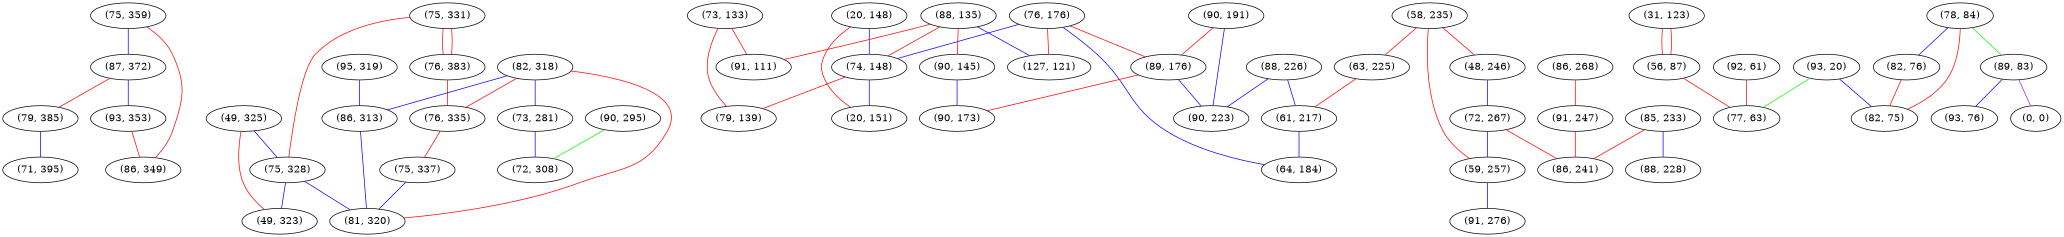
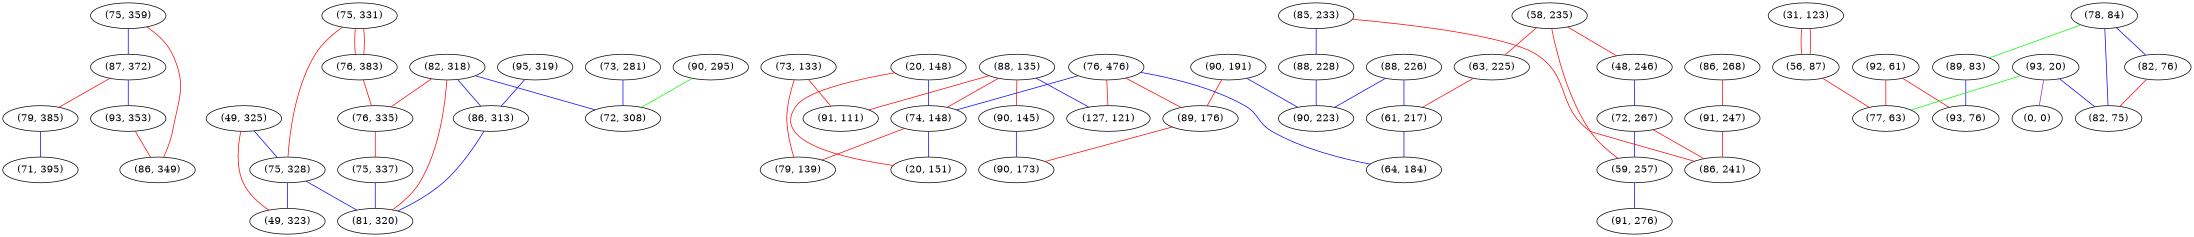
node "(76, 176)": label "(76, 176)" -> "(76, 476)"
edge "(78, 84)" -- "(82, 75)": color red -> blue
edge "(82, 318)" -- "(73, 281)": now "(82, 318)" -- "(72, 308)"
edge "(89, 176)" -- "(90, 223)": now "(88, 228)" -- "(90, 223)"
edge "(92, 61)" -- "(93, 76)": added
edge "(89, 83)" -- "(0, 0)": now "(93, 20)" -- "(0, 0)"
